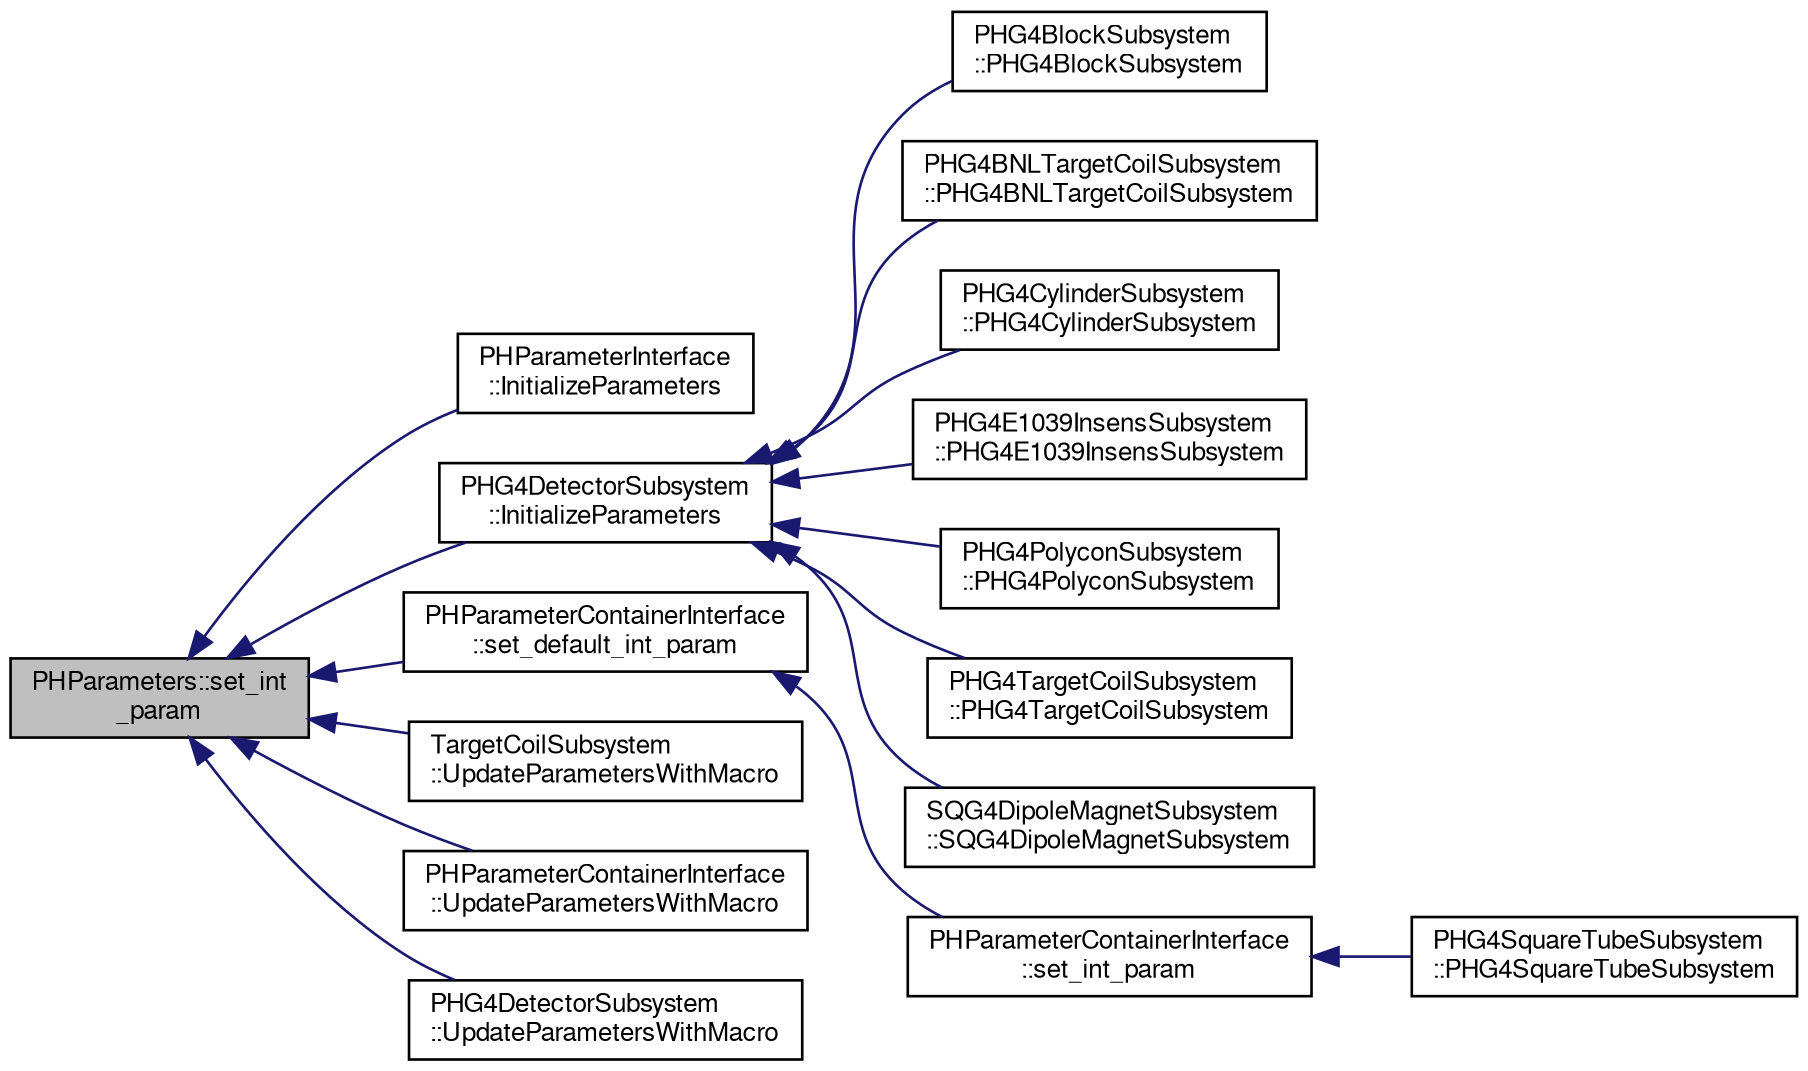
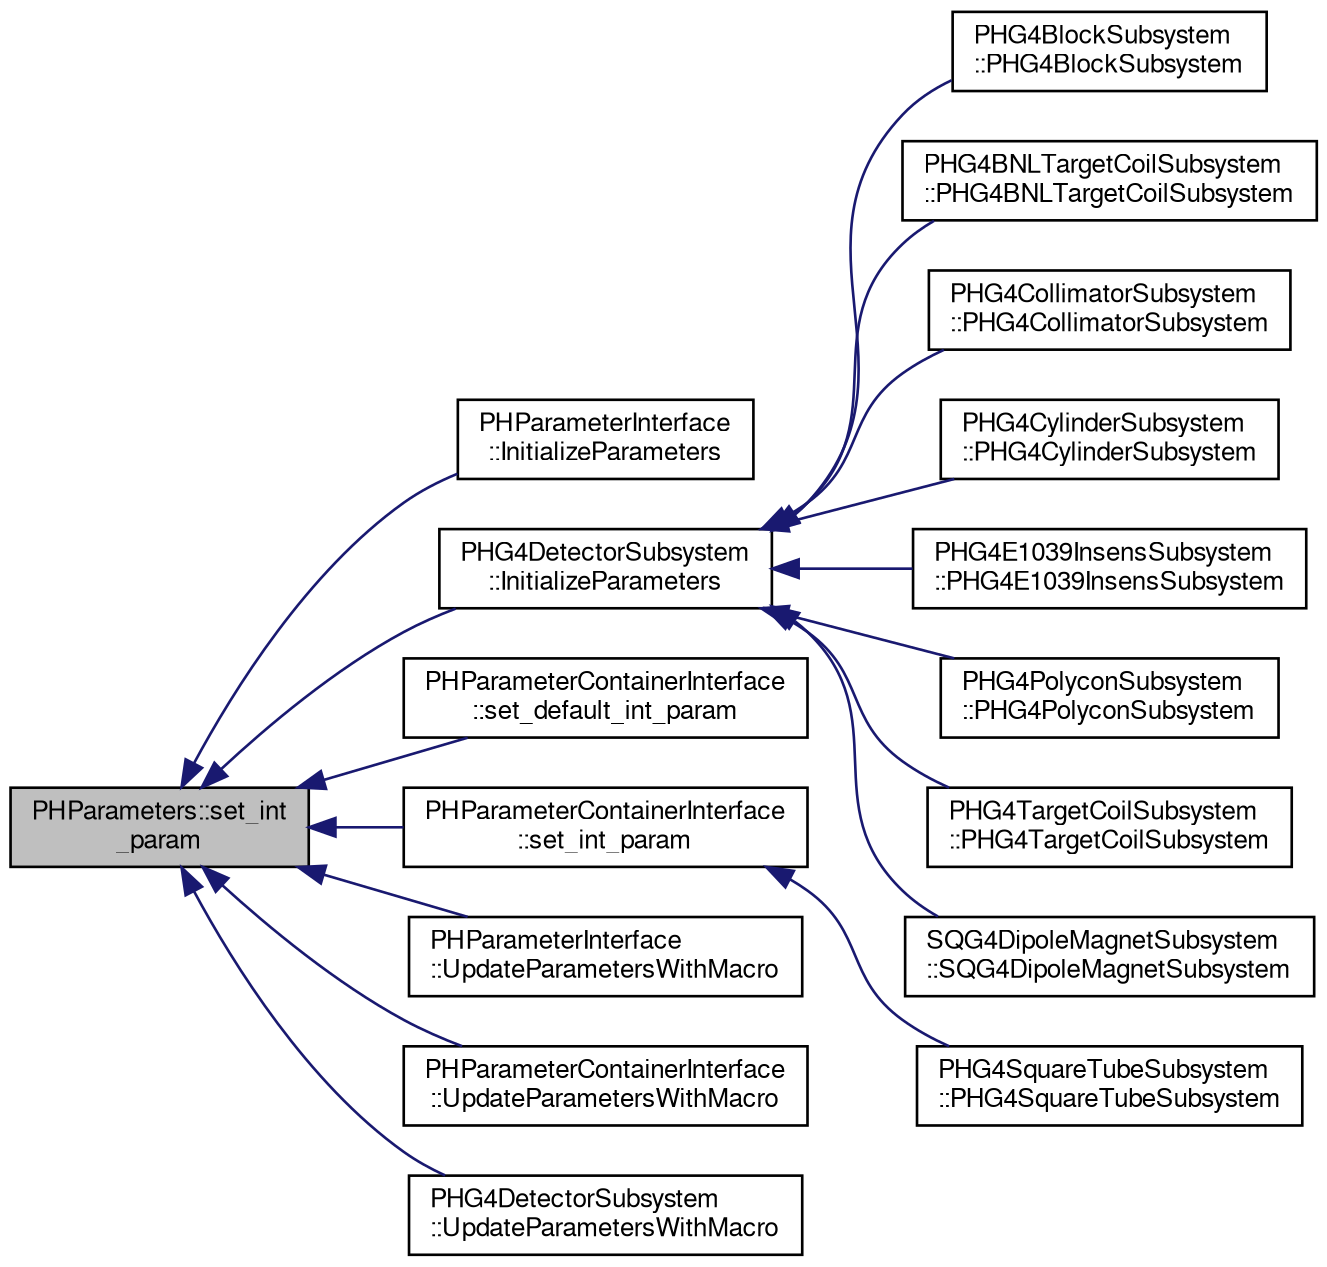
node "PHG4CollimatorSubsystem ::PHG4CollimatorSubsystem": added
node "TargetCoilSubsystem ::UpdateParametersWithMacro": label "TargetCoilSubsystem ::UpdateParametersWithMacro" -> "PHParameterInterface ::UpdateParametersWithMacro"
edge "PHParameterContainerInterface ::set_int_param" -> "PHParameterContainerInterface ::set_default_int_param": now "PHParameterContainerInterface ::set_int_param" -> "PHParameters::set_int _param"
